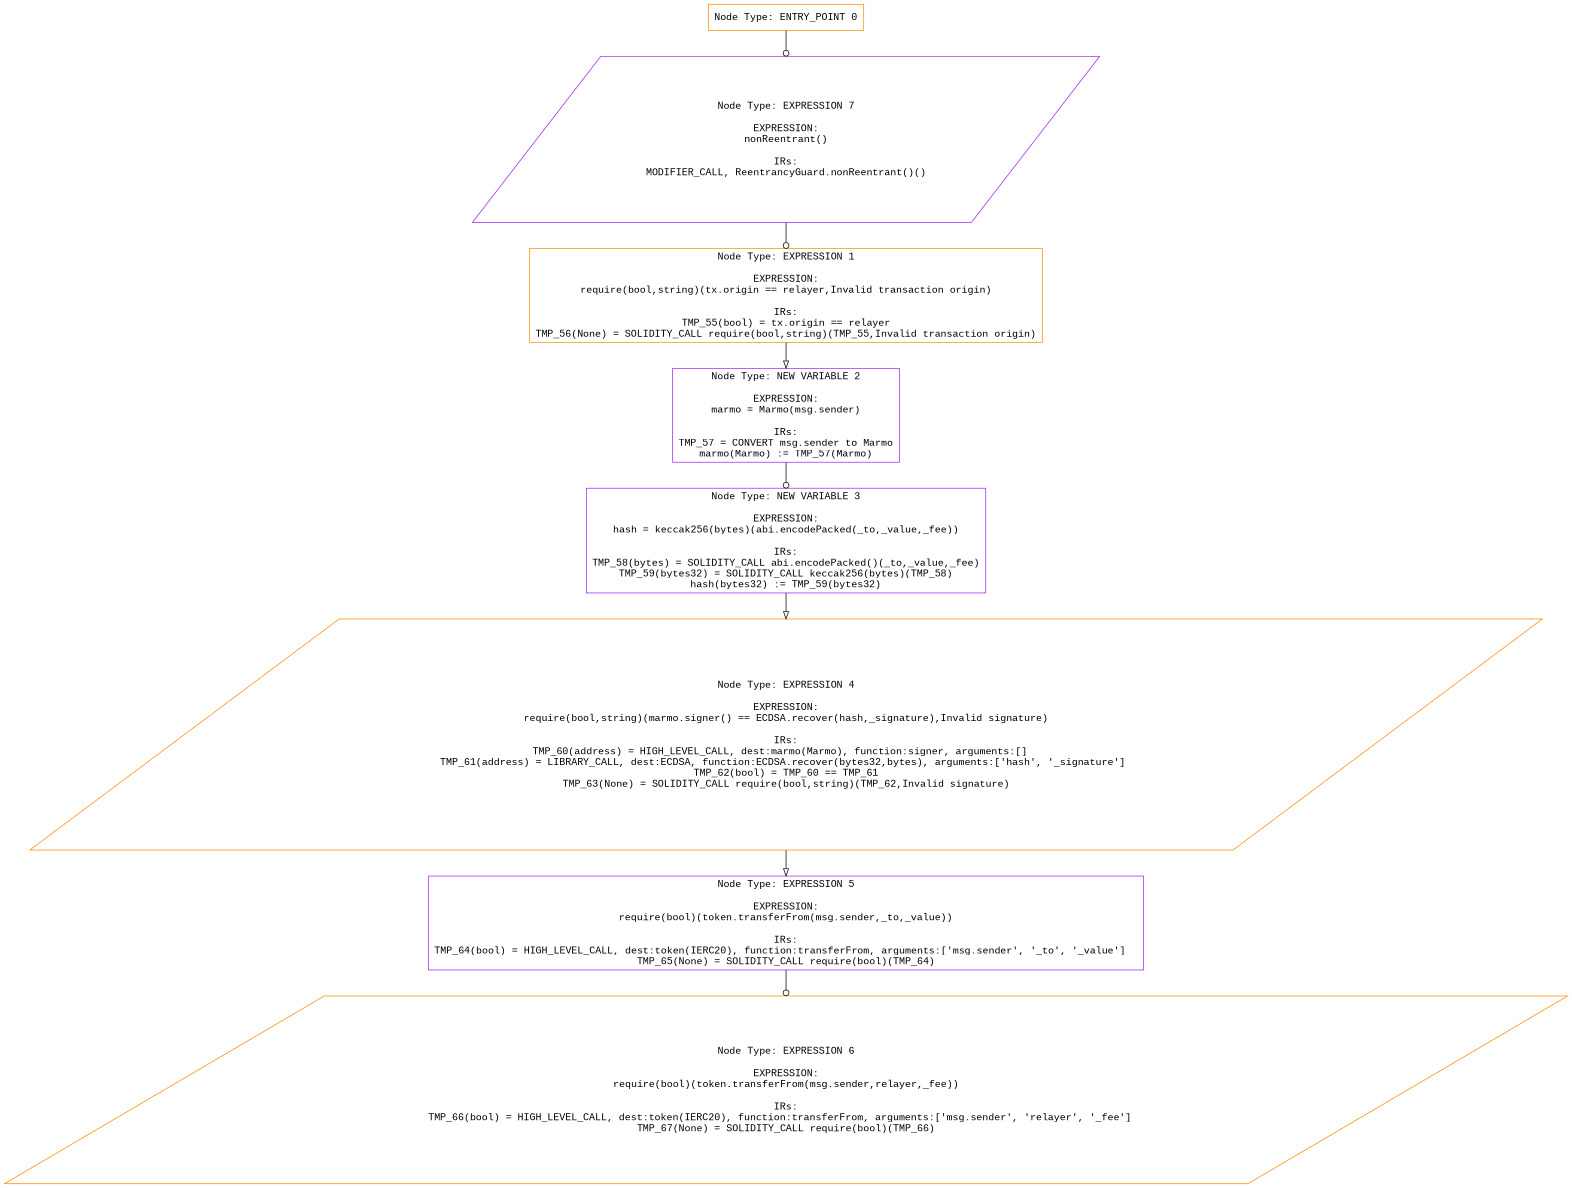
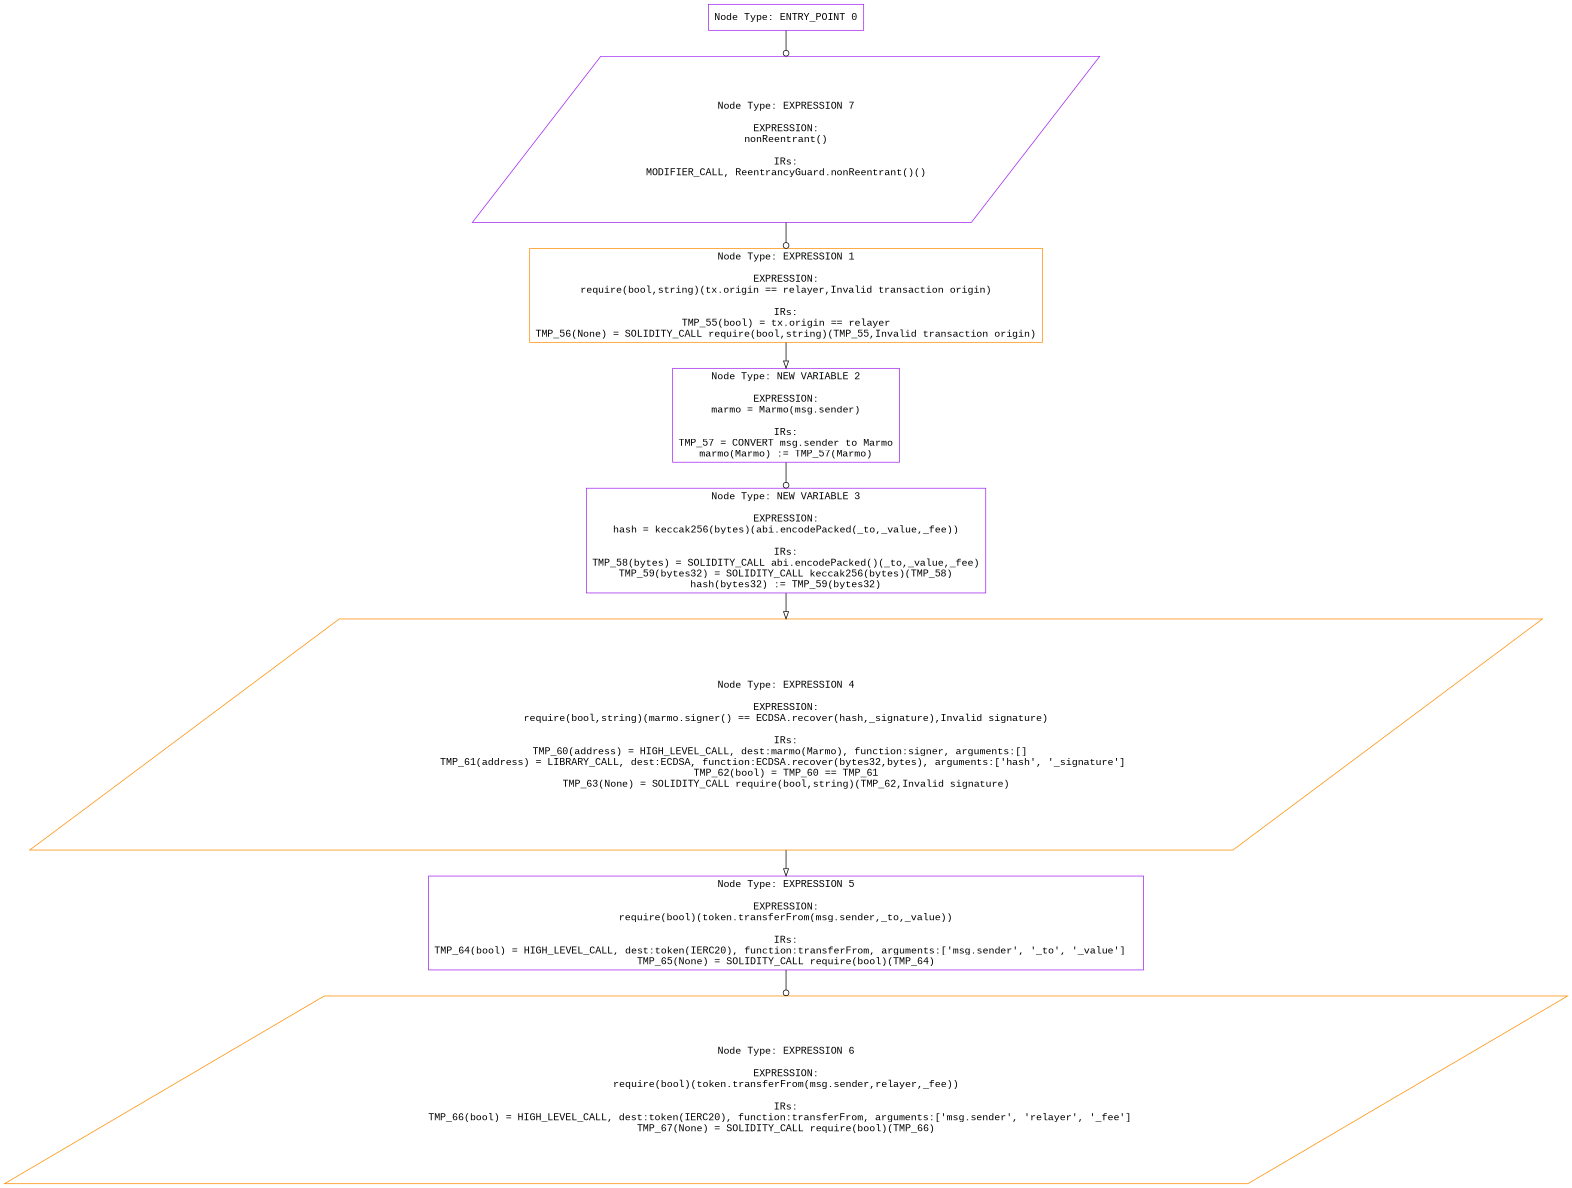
node "Node Type: ENTRY_POINT 0": color darkorange -> purple
